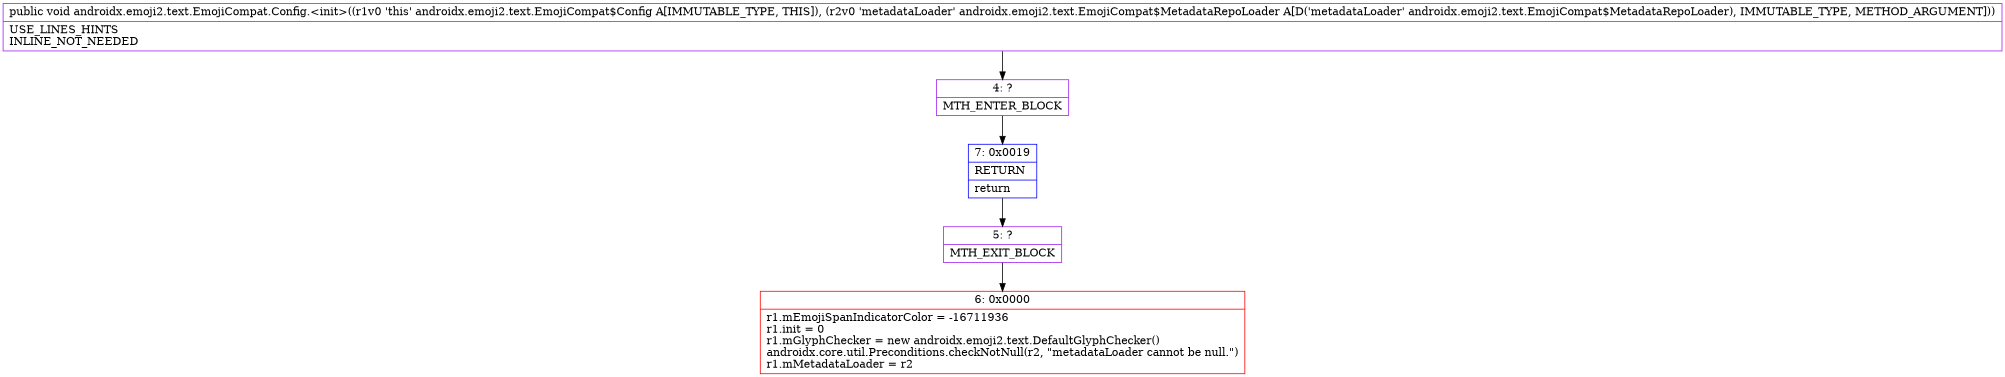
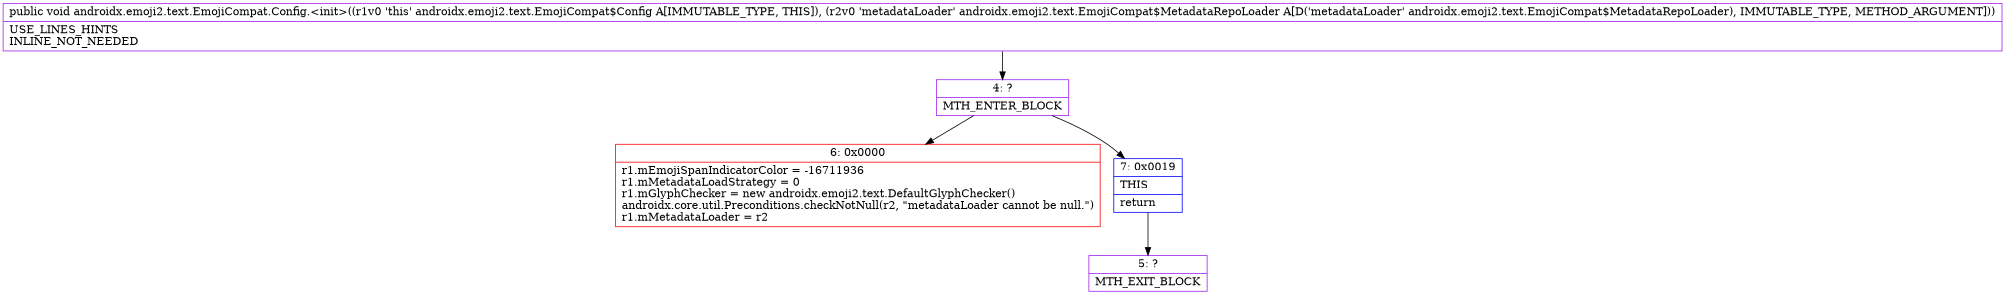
node "7: 0x0019": text "RETURN" -> "THIS"
edge "5: ?" -> "6: 0x0000": now "4: ?" -> "6: 0x0000"
node "6: 0x0000": text "r1.init = 0" -> "r1.mMetadataLoadStrategy = 0"
